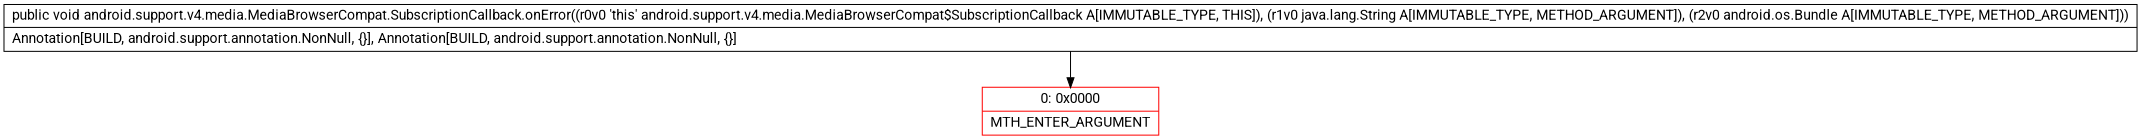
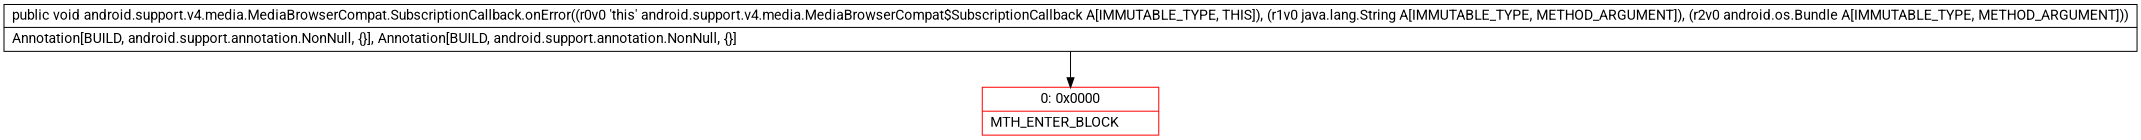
node "0: 0x0000": text "MTH_ENTER_ARGUMENT" -> "MTH_ENTER_BLOCK"
